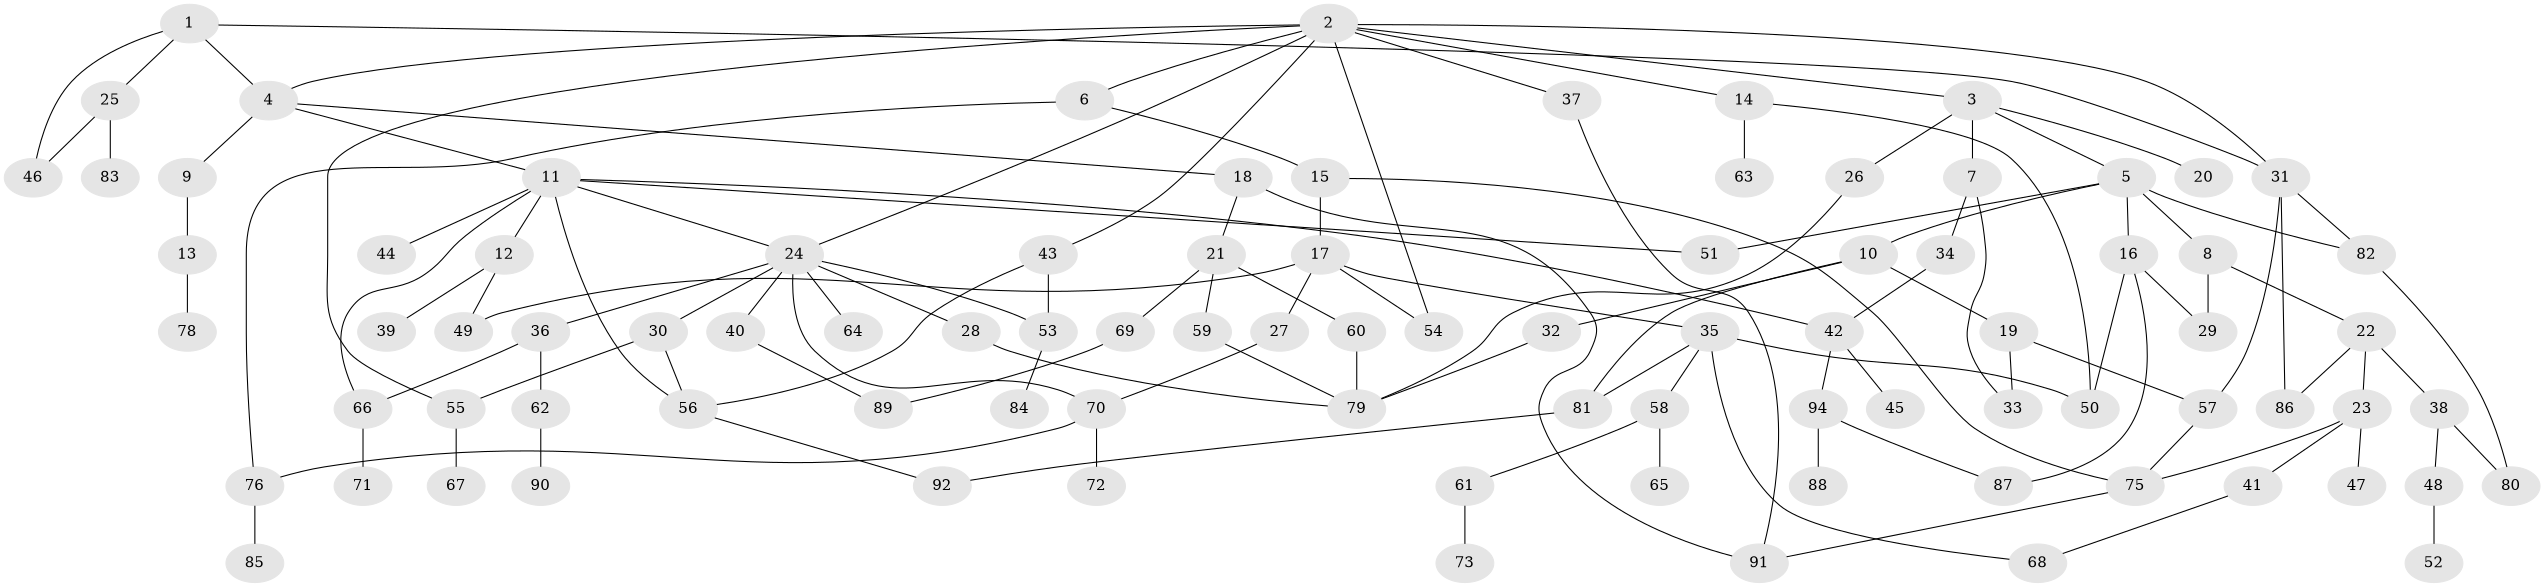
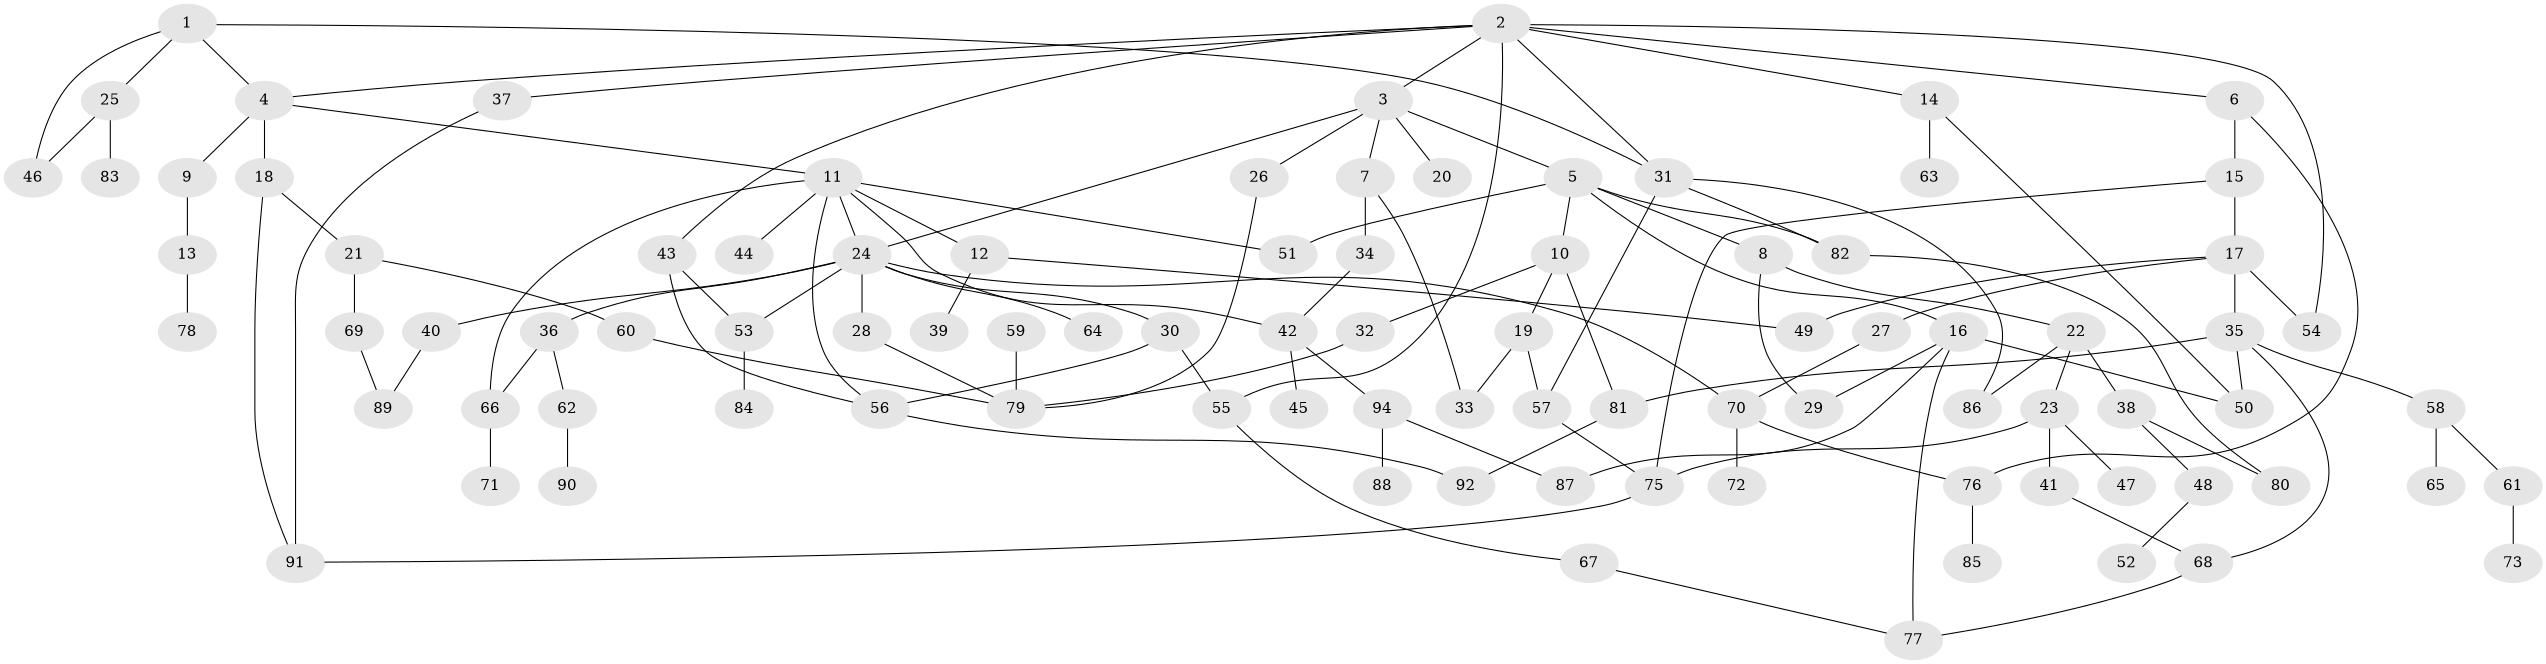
edge "2" -- "24": now "3" -- "24"
edge "21" -- "59": removed
node "77": added
